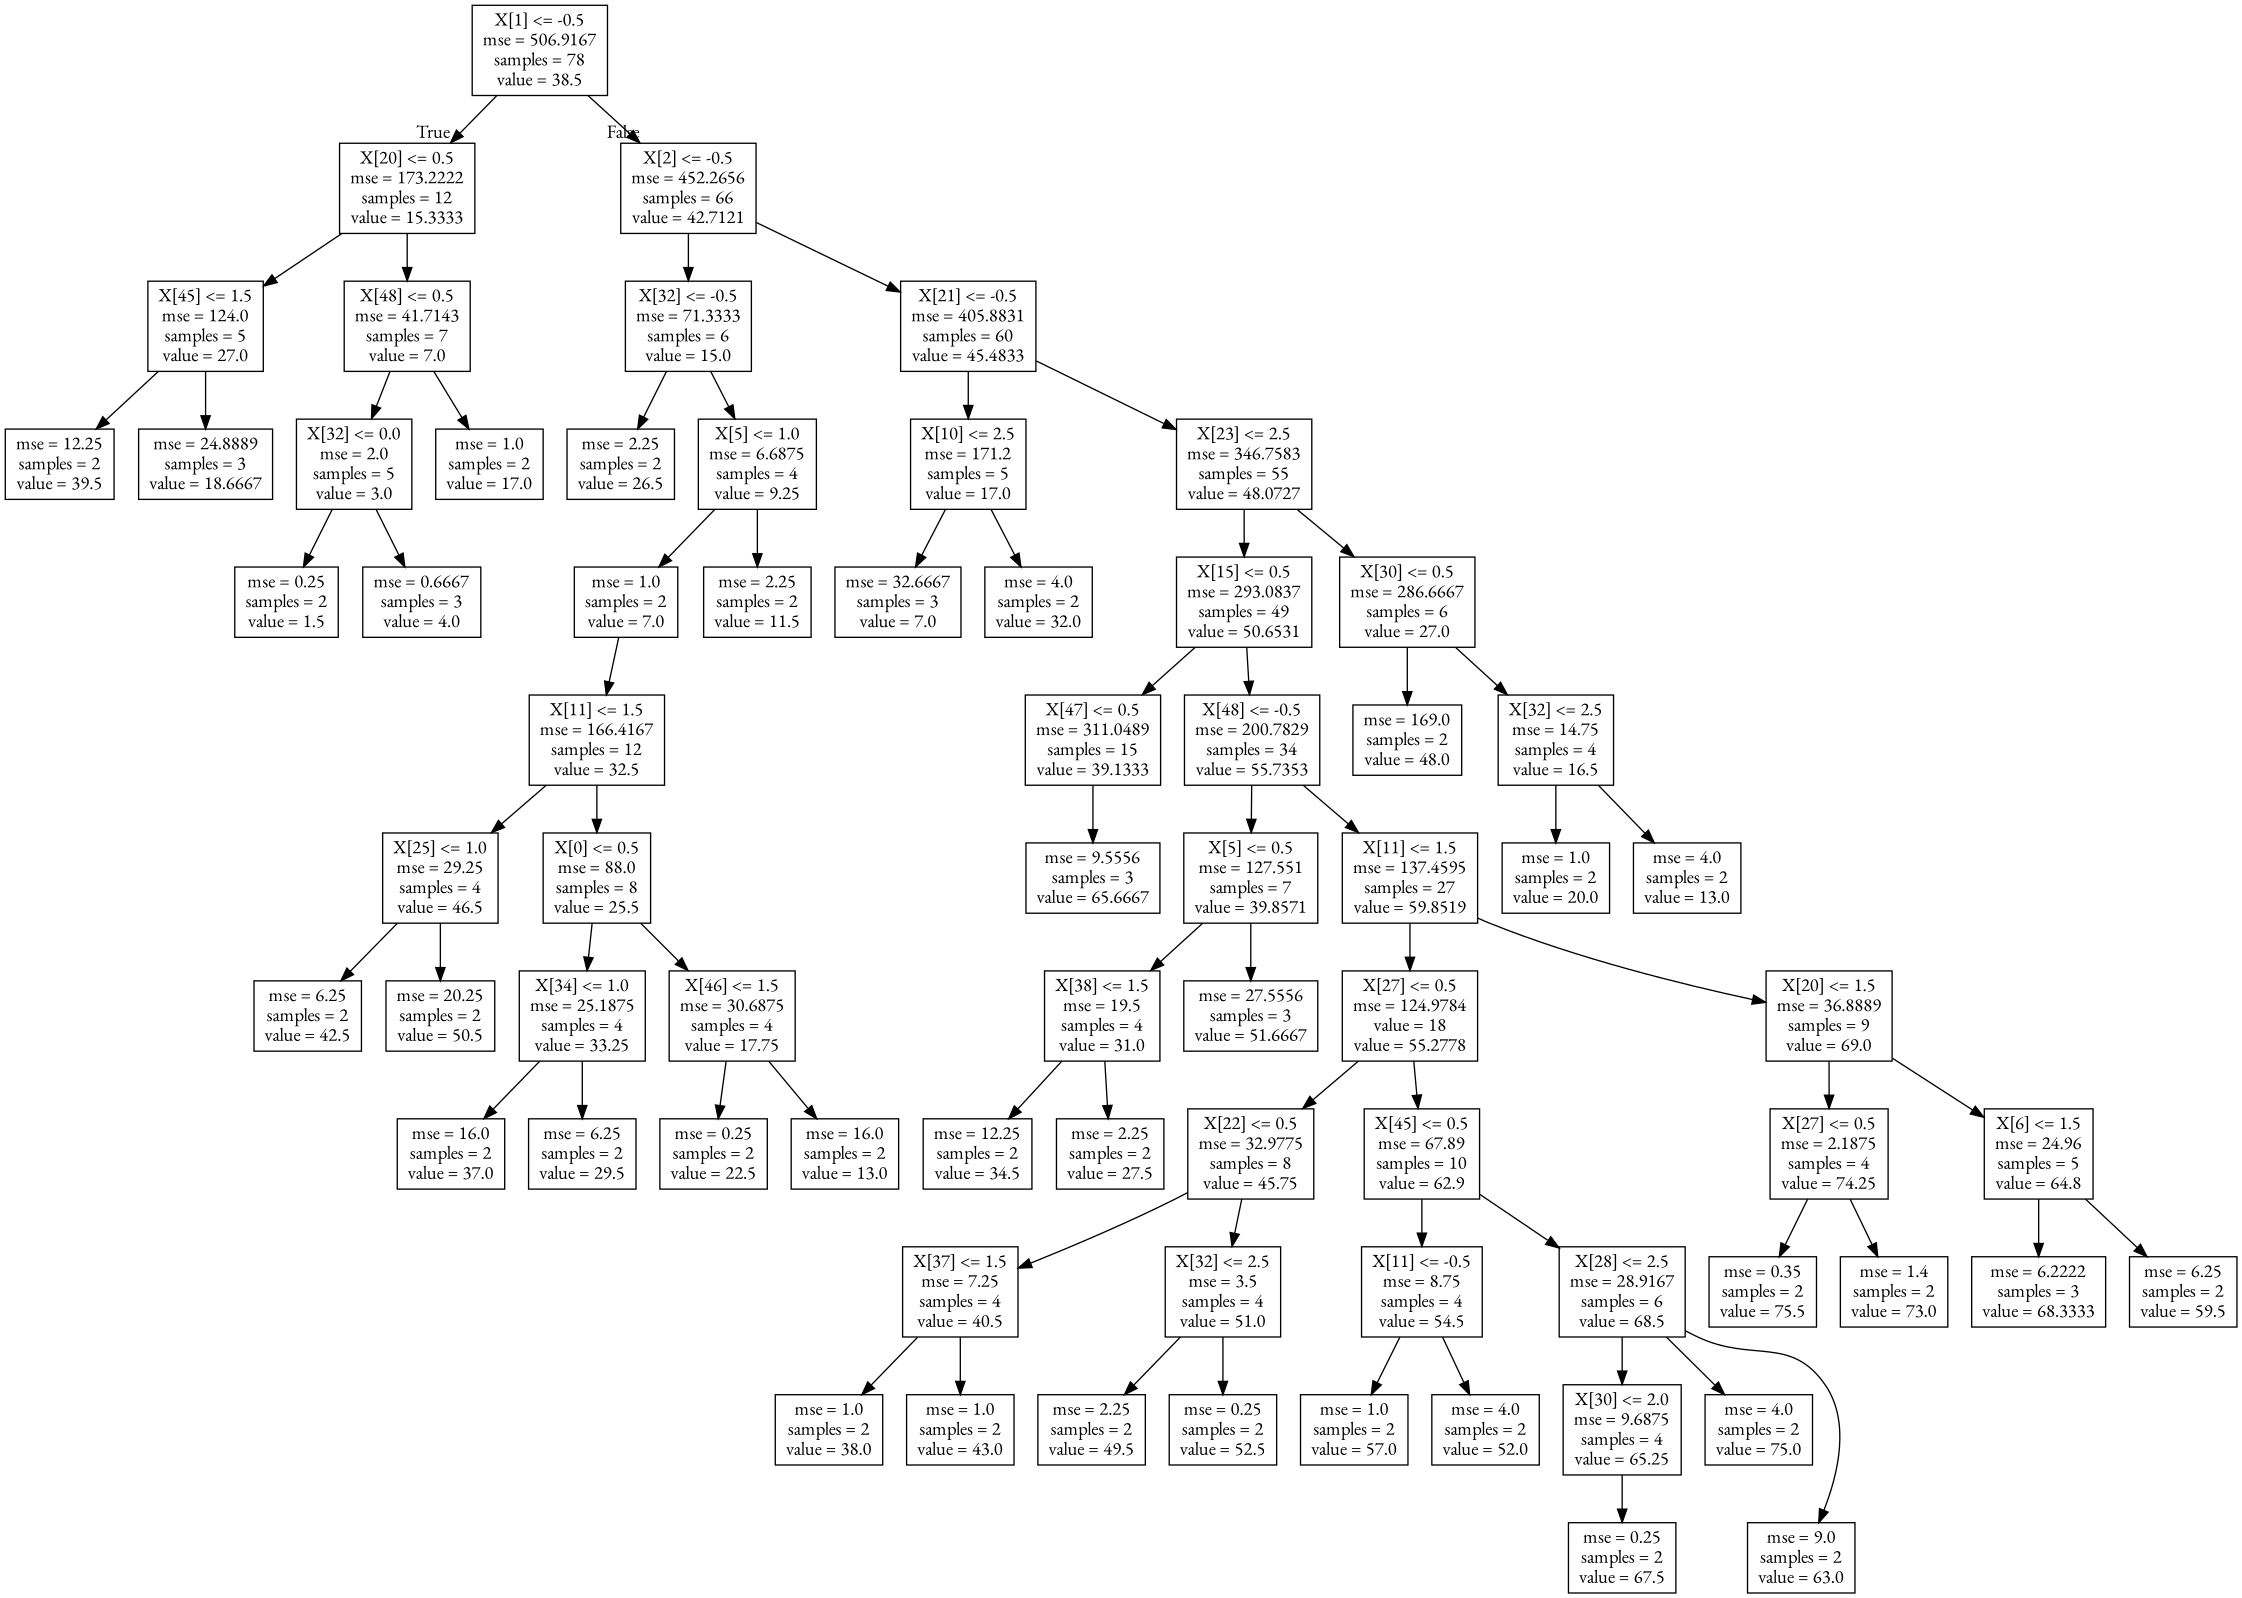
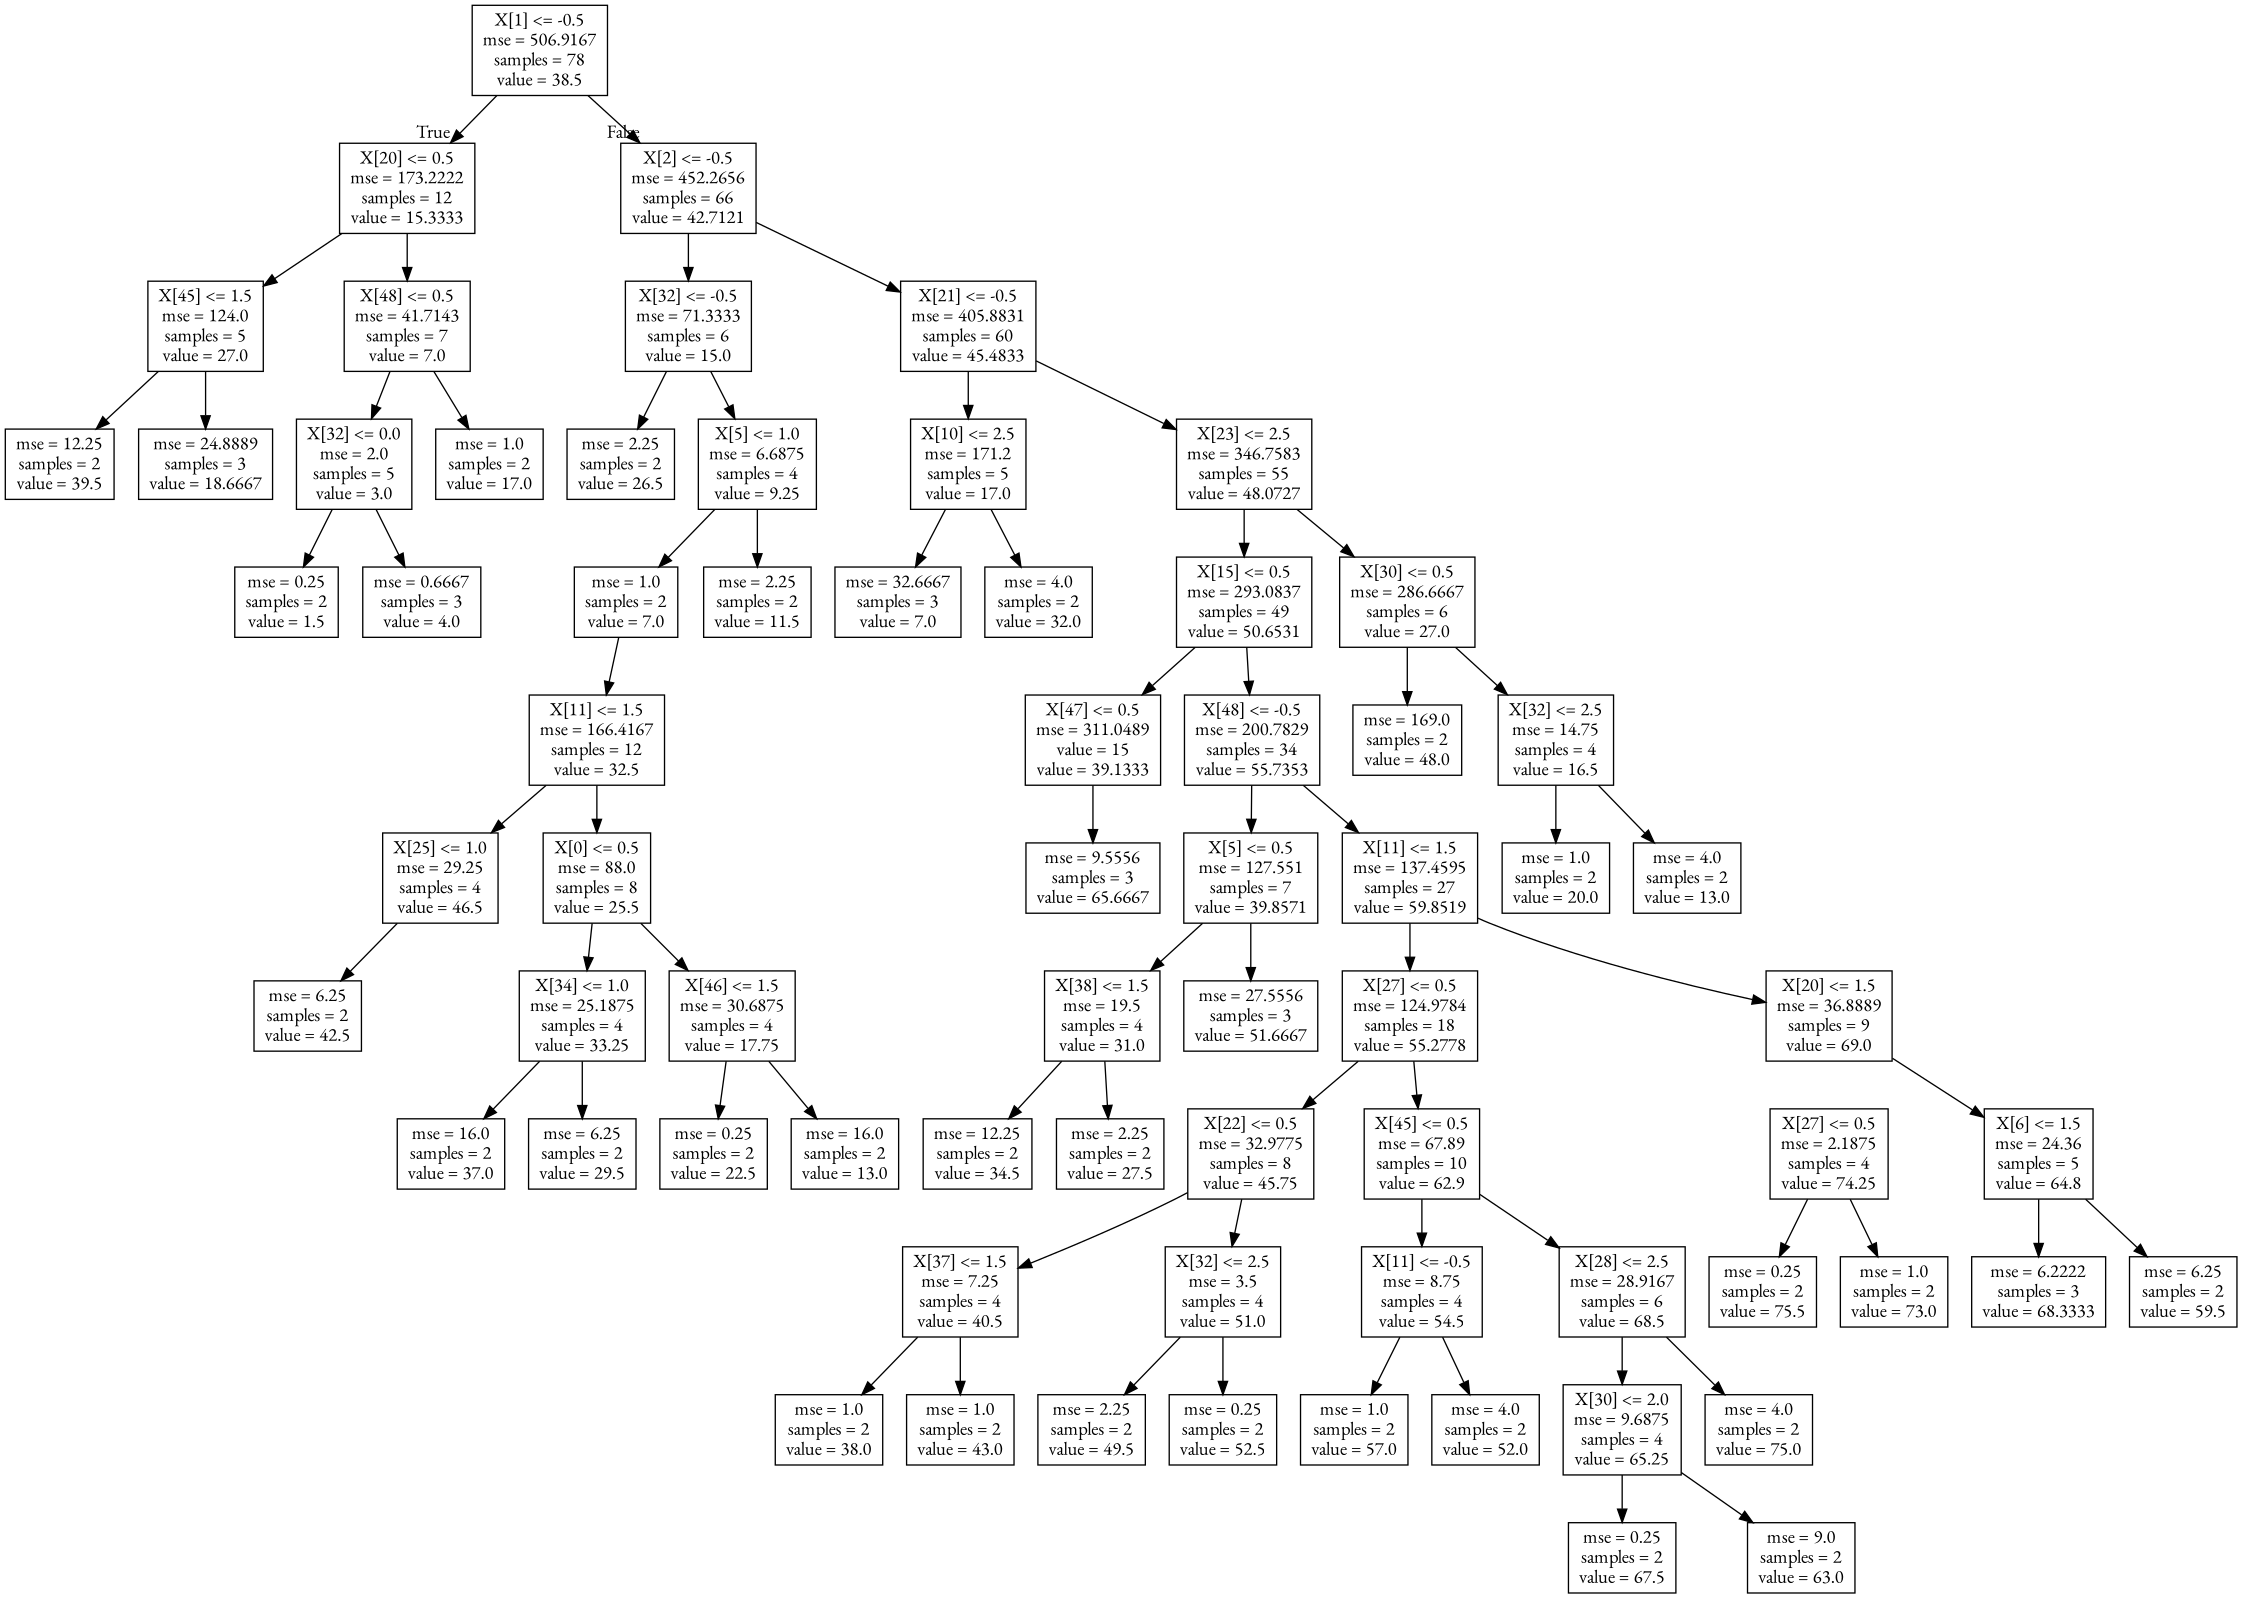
node "X[47] <= 0.5 mse = 311.0489 samples = 15 value = 39.1333": label "X[47] <= 0.5 mse = 311.0489 samples = 15 value = 39.1333" -> "X[47] <= 0.5 mse = 311.0489 value = 15 value = 39.1333"
node "mse = 20.25 samples = 2 value = 50.5": removed
node "X[27] <= 0.5 mse = 124.9784 value = 18 value = 55.2778": label "X[27] <= 0.5 mse = 124.9784 value = 18 value = 55.2778" -> "X[27] <= 0.5 mse = 124.9784 samples = 18 value = 55.2778"
edge "X[20] <= 1.5 mse = 36.8889 samples = 9 value = 69.0" -> "X[27] <= 0.5 mse = 2.1875 samples = 4 value = 74.25": removed
node "X[6] <= 1.5 mse = 24.96 samples = 5 value = 64.8": label "X[6] <= 1.5 mse = 24.96 samples = 5 value = 64.8" -> "X[6] <= 1.5 mse = 24.36 samples = 5 value = 64.8"
node "mse = 0.35 samples = 2 value = 75.5": label "mse = 0.35 samples = 2 value = 75.5" -> "mse = 0.25 samples = 2 value = 75.5"
node "mse = 1.4 samples = 2 value = 73.0": label "mse = 1.4 samples = 2 value = 73.0" -> "mse = 1.0 samples = 2 value = 73.0"
edge "X[28] <= 2.5 mse = 28.9167 samples = 6 value = 68.5" -> "mse = 9.0 samples = 2 value = 63.0": now "X[30] <= 2.0 mse = 9.6875 samples = 4 value = 65.25" -> "mse = 9.0 samples = 2 value = 63.0"
